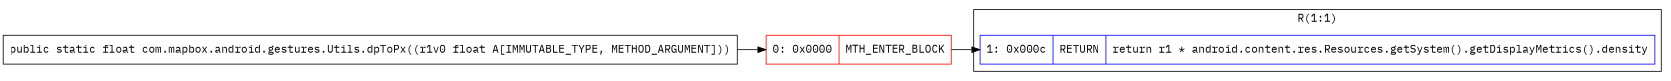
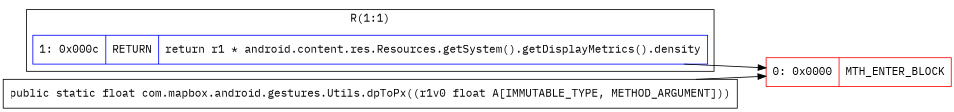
edge "0: 0x0000" -> "1: 0x000c": reversed
